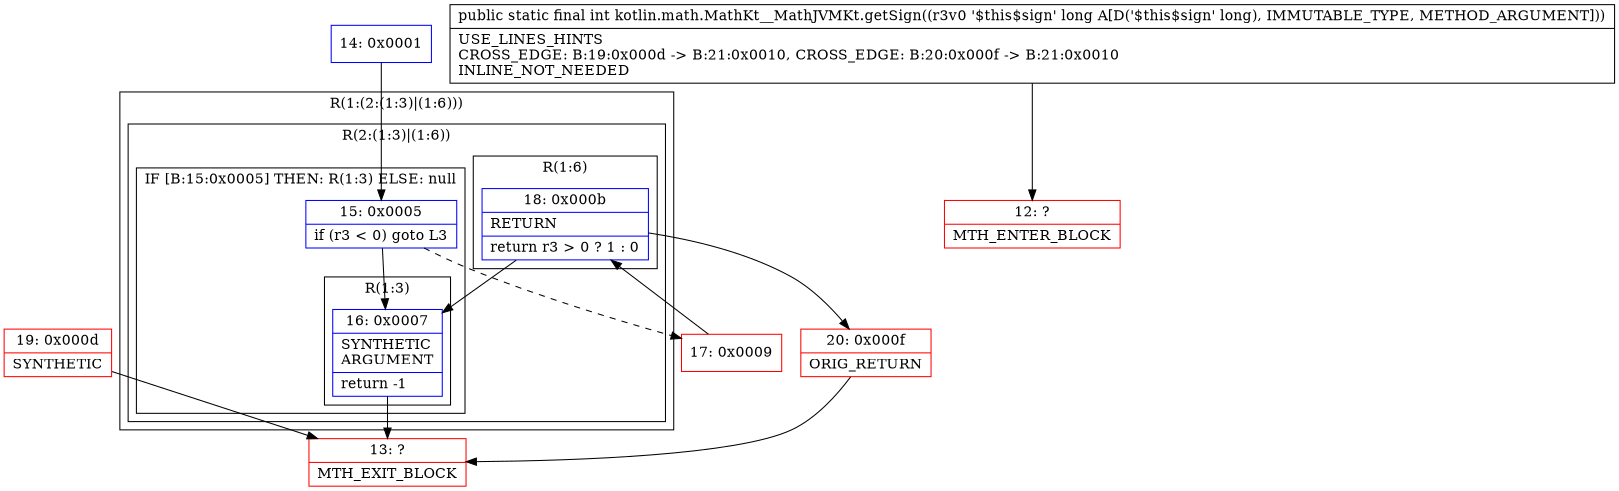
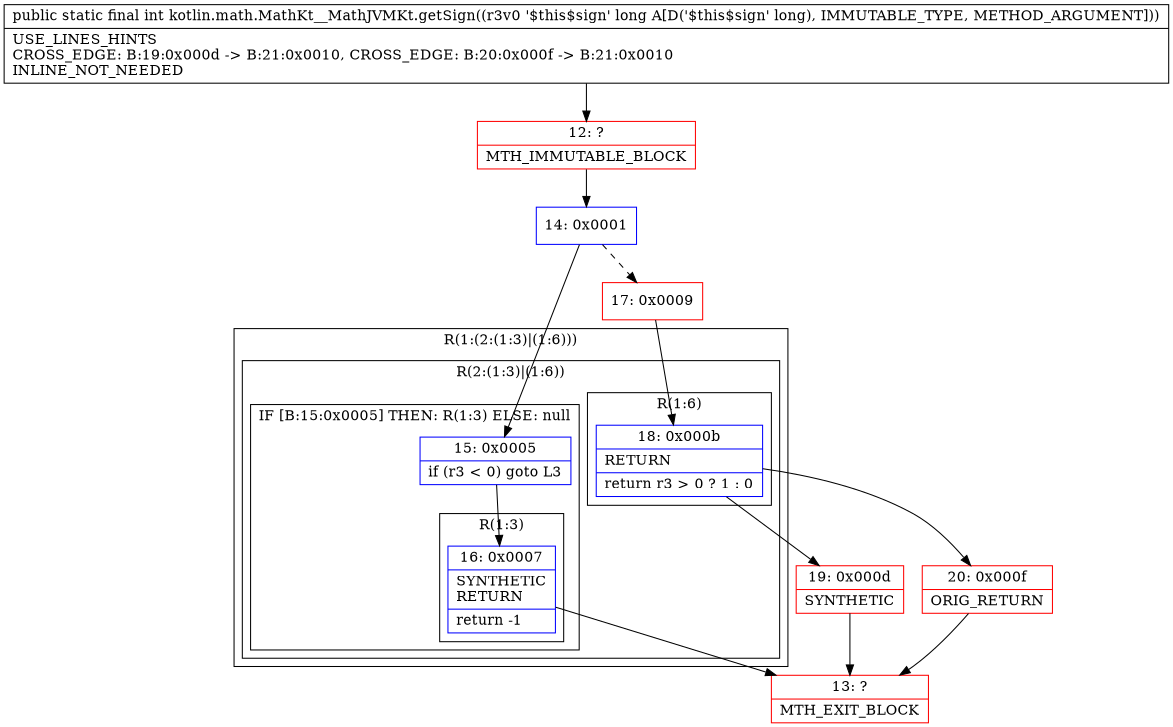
edge "12: ?" -> "14: 0x0001": added
node "12: ?": text "MTH_ENTER_BLOCK" -> "MTH_IMMUTABLE_BLOCK"
edge "18: 0x000b" -> "16: 0x0007": now "18: 0x000b" -> "19: 0x000d"
edge "15: 0x0005" -> "17: 0x0009": now "14: 0x0001" -> "17: 0x0009"
node "16: 0x0007": text "ARGUMENT" -> "RETURN"
